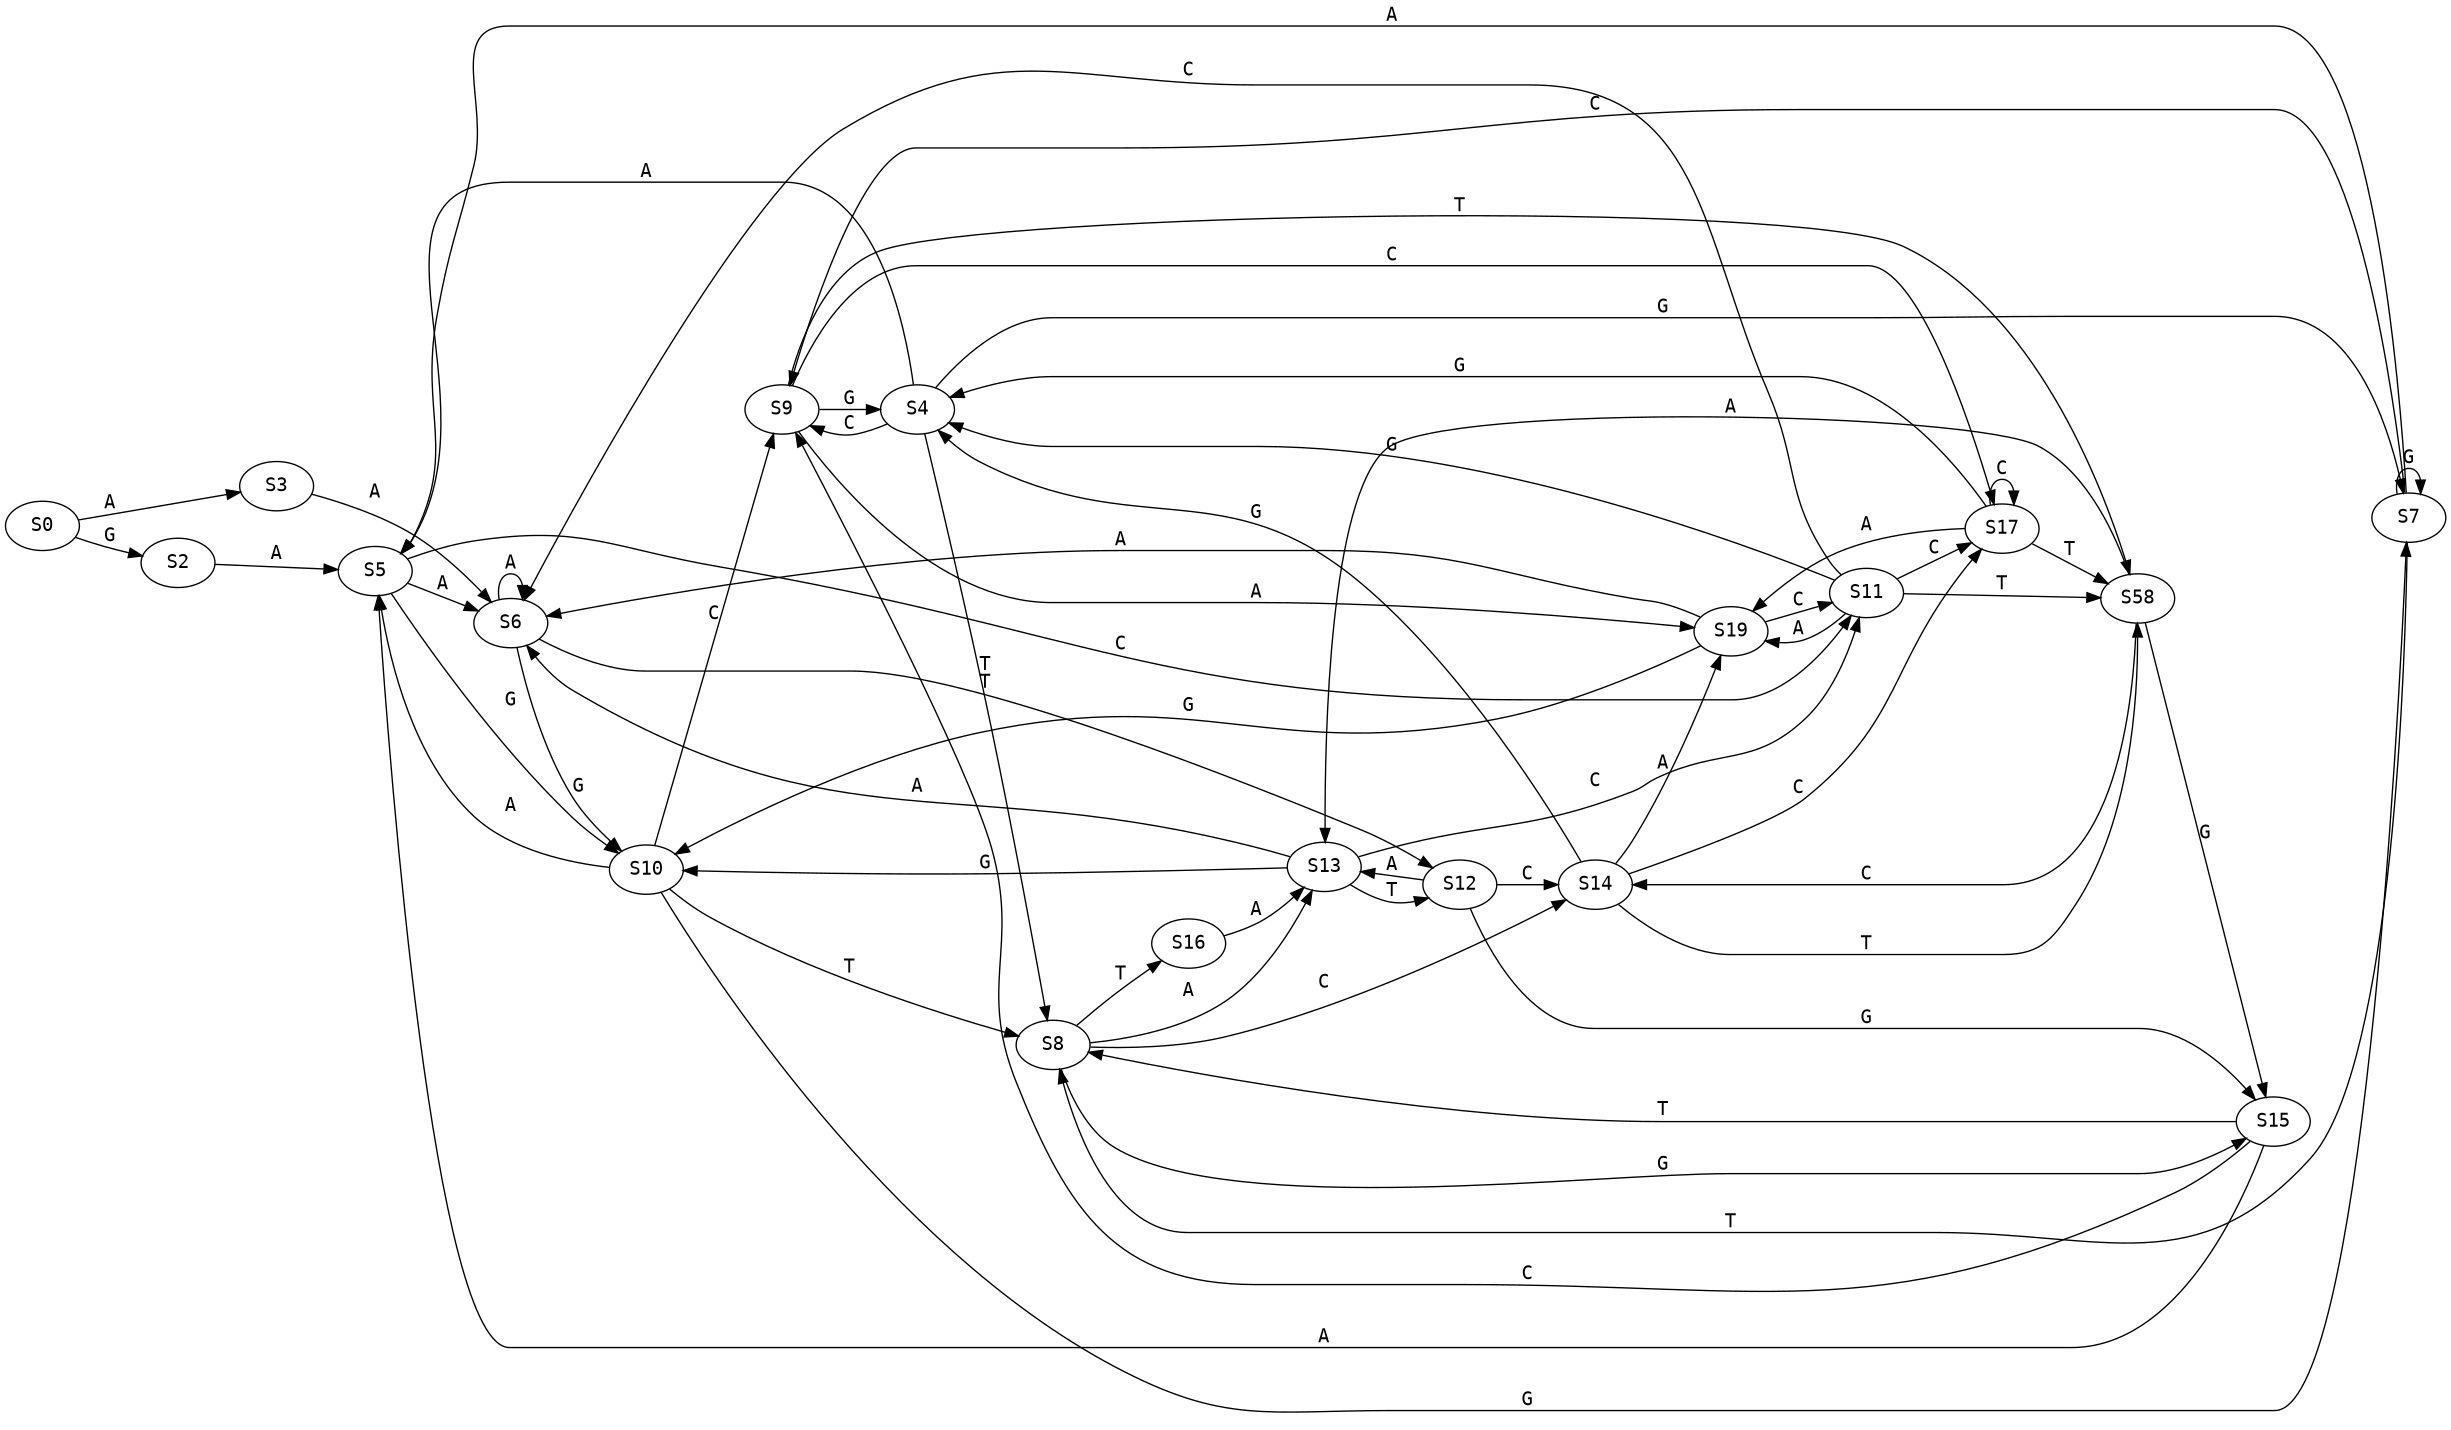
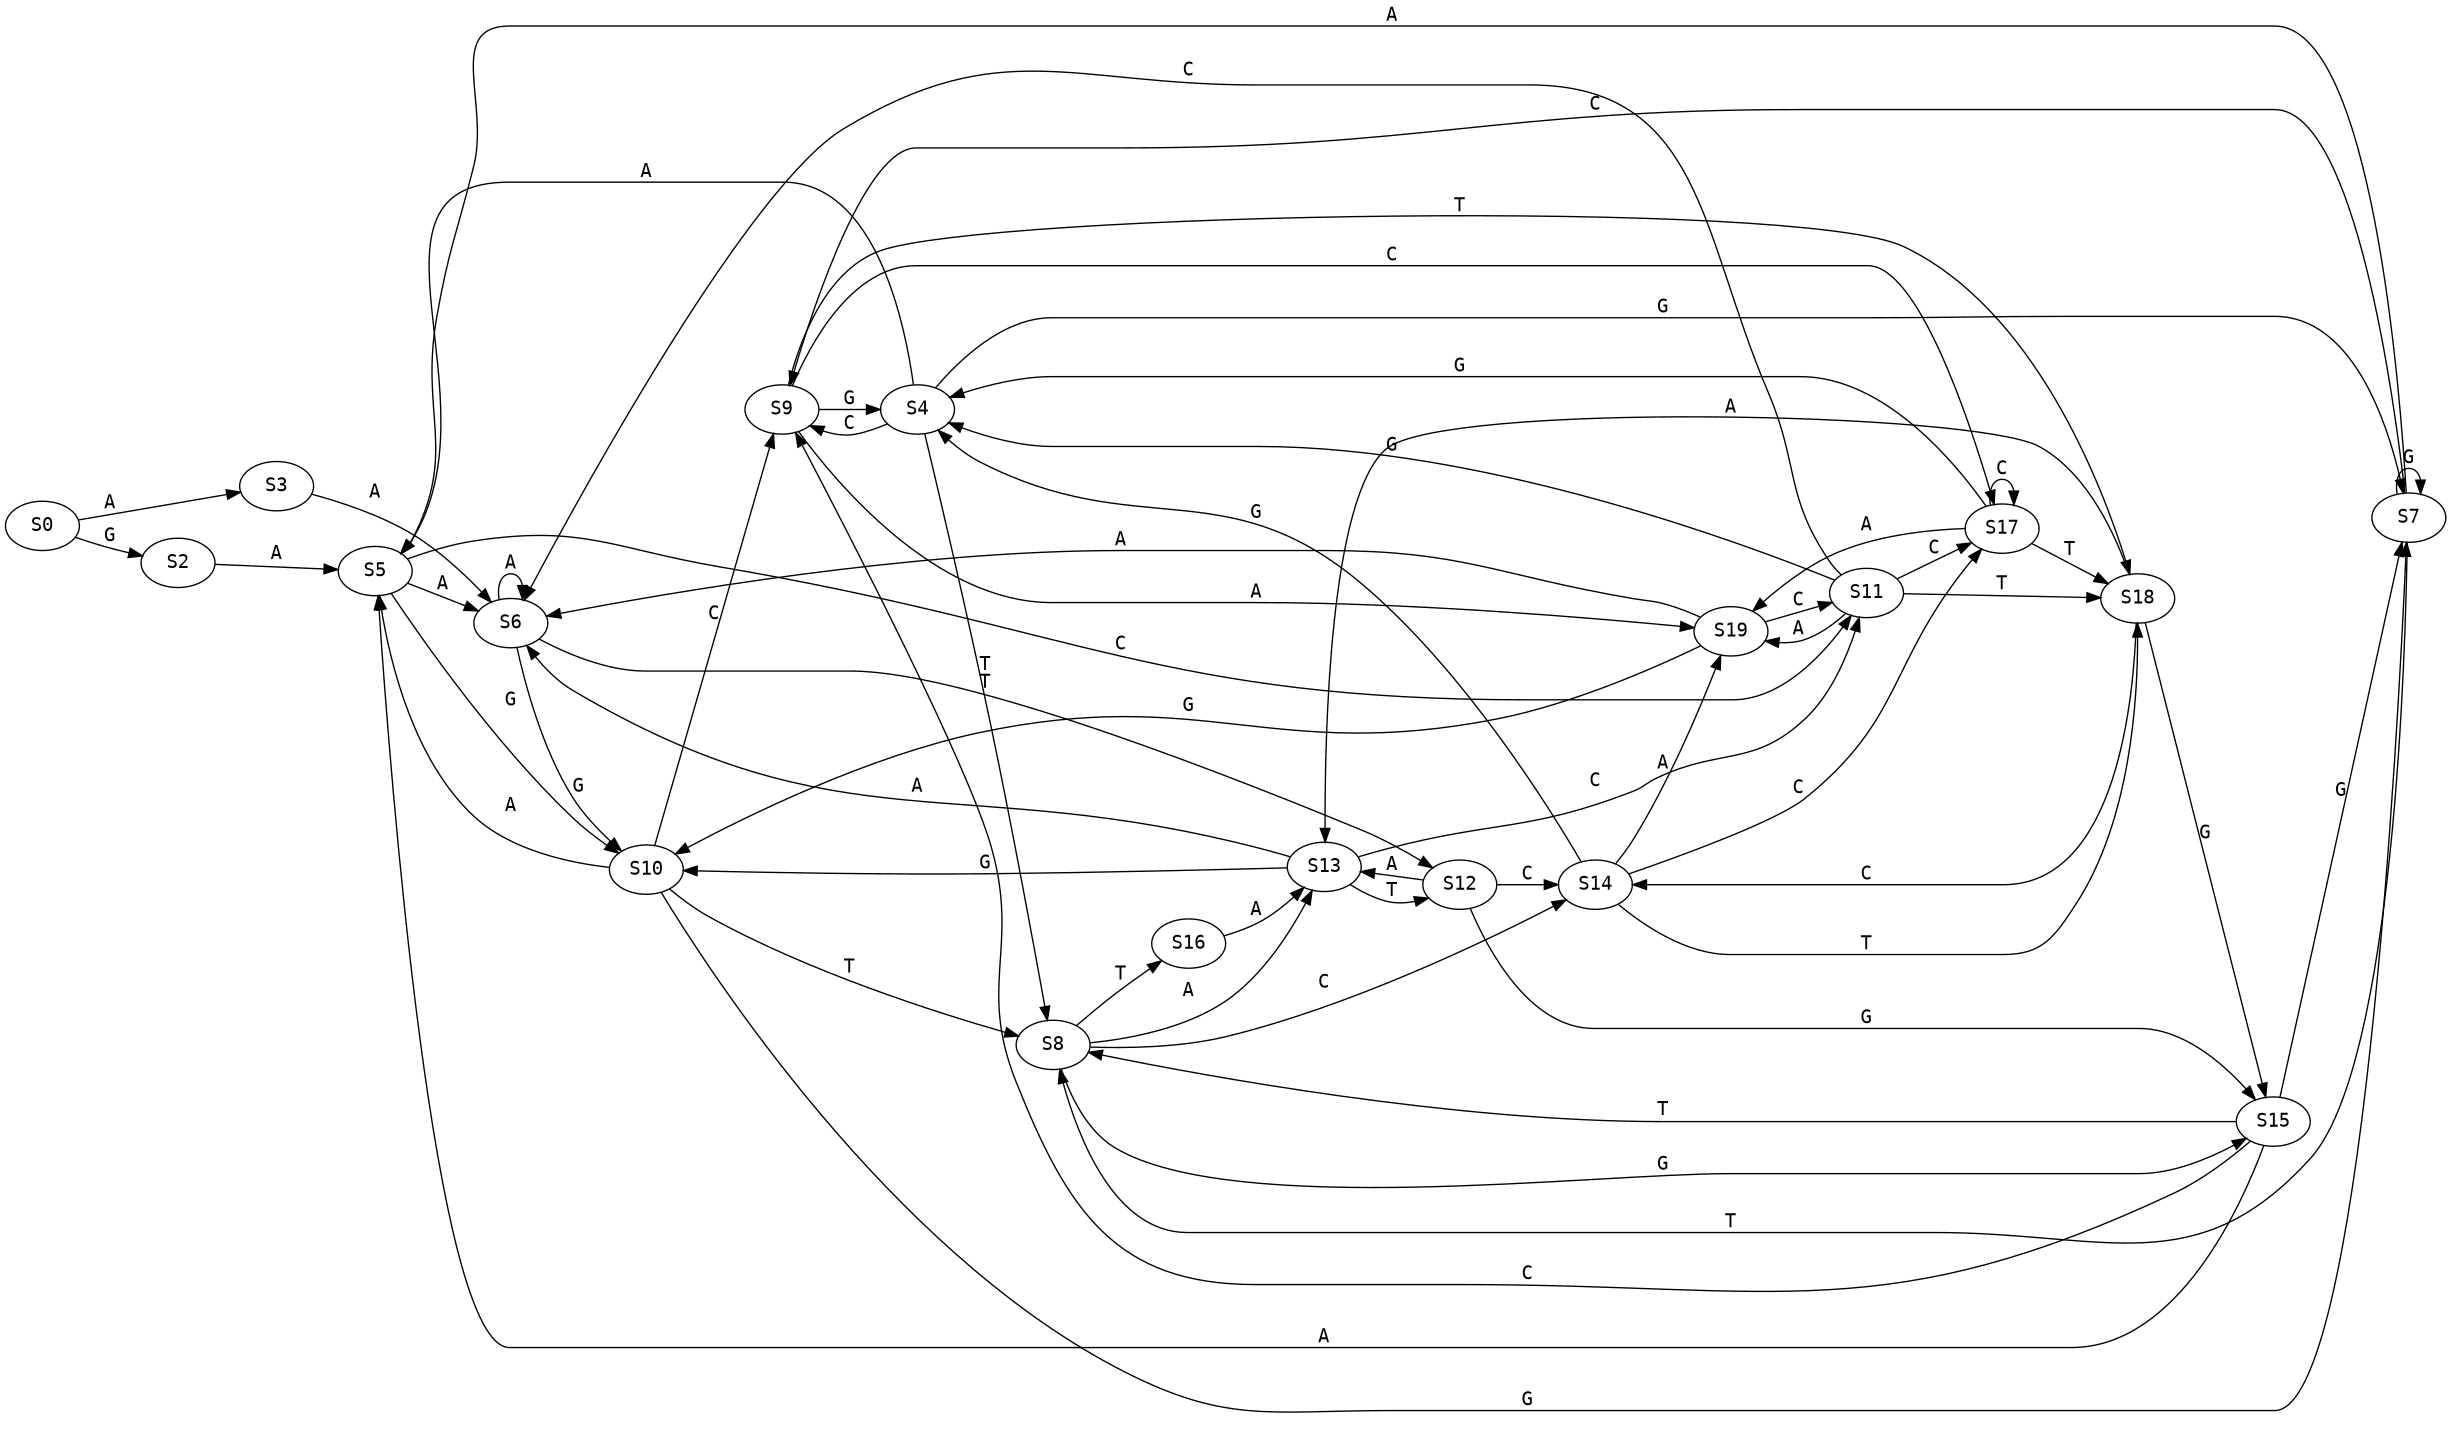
node "S58": label "S58" -> "S18"
edge "S15" -> "S7": added, label "G"
